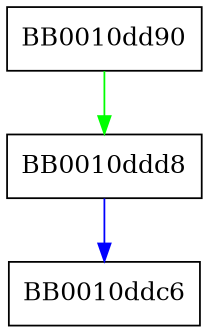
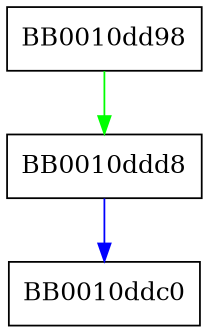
node "BB0010dd90": label "BB0010dd90" -> "BB0010dd98"
node "BB0010ddc6": label "BB0010ddc6" -> "BB0010ddc0"
